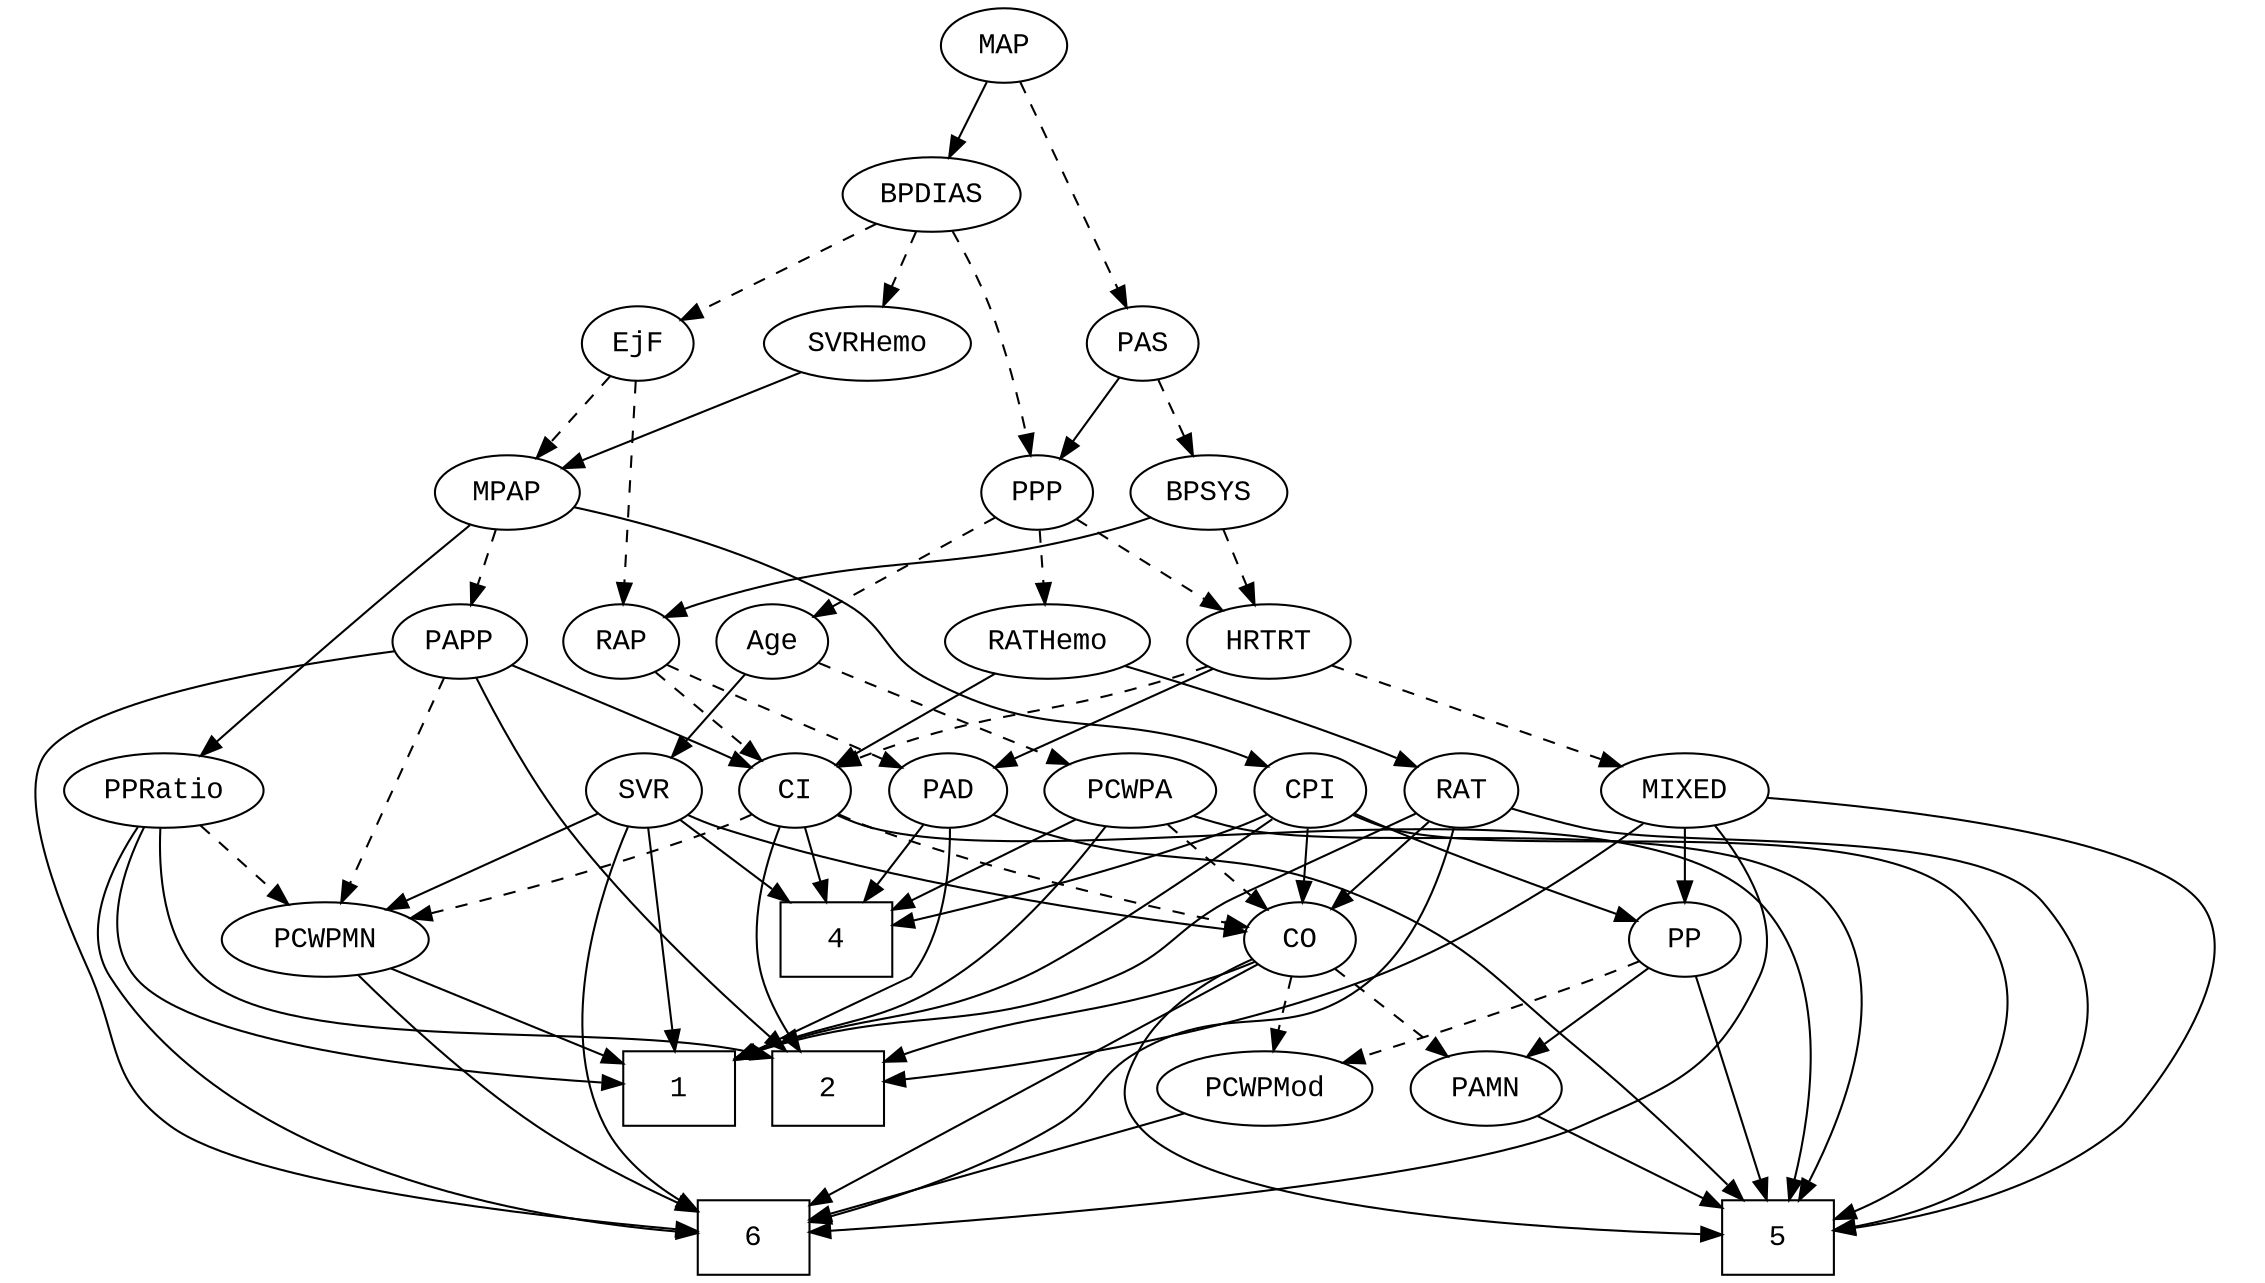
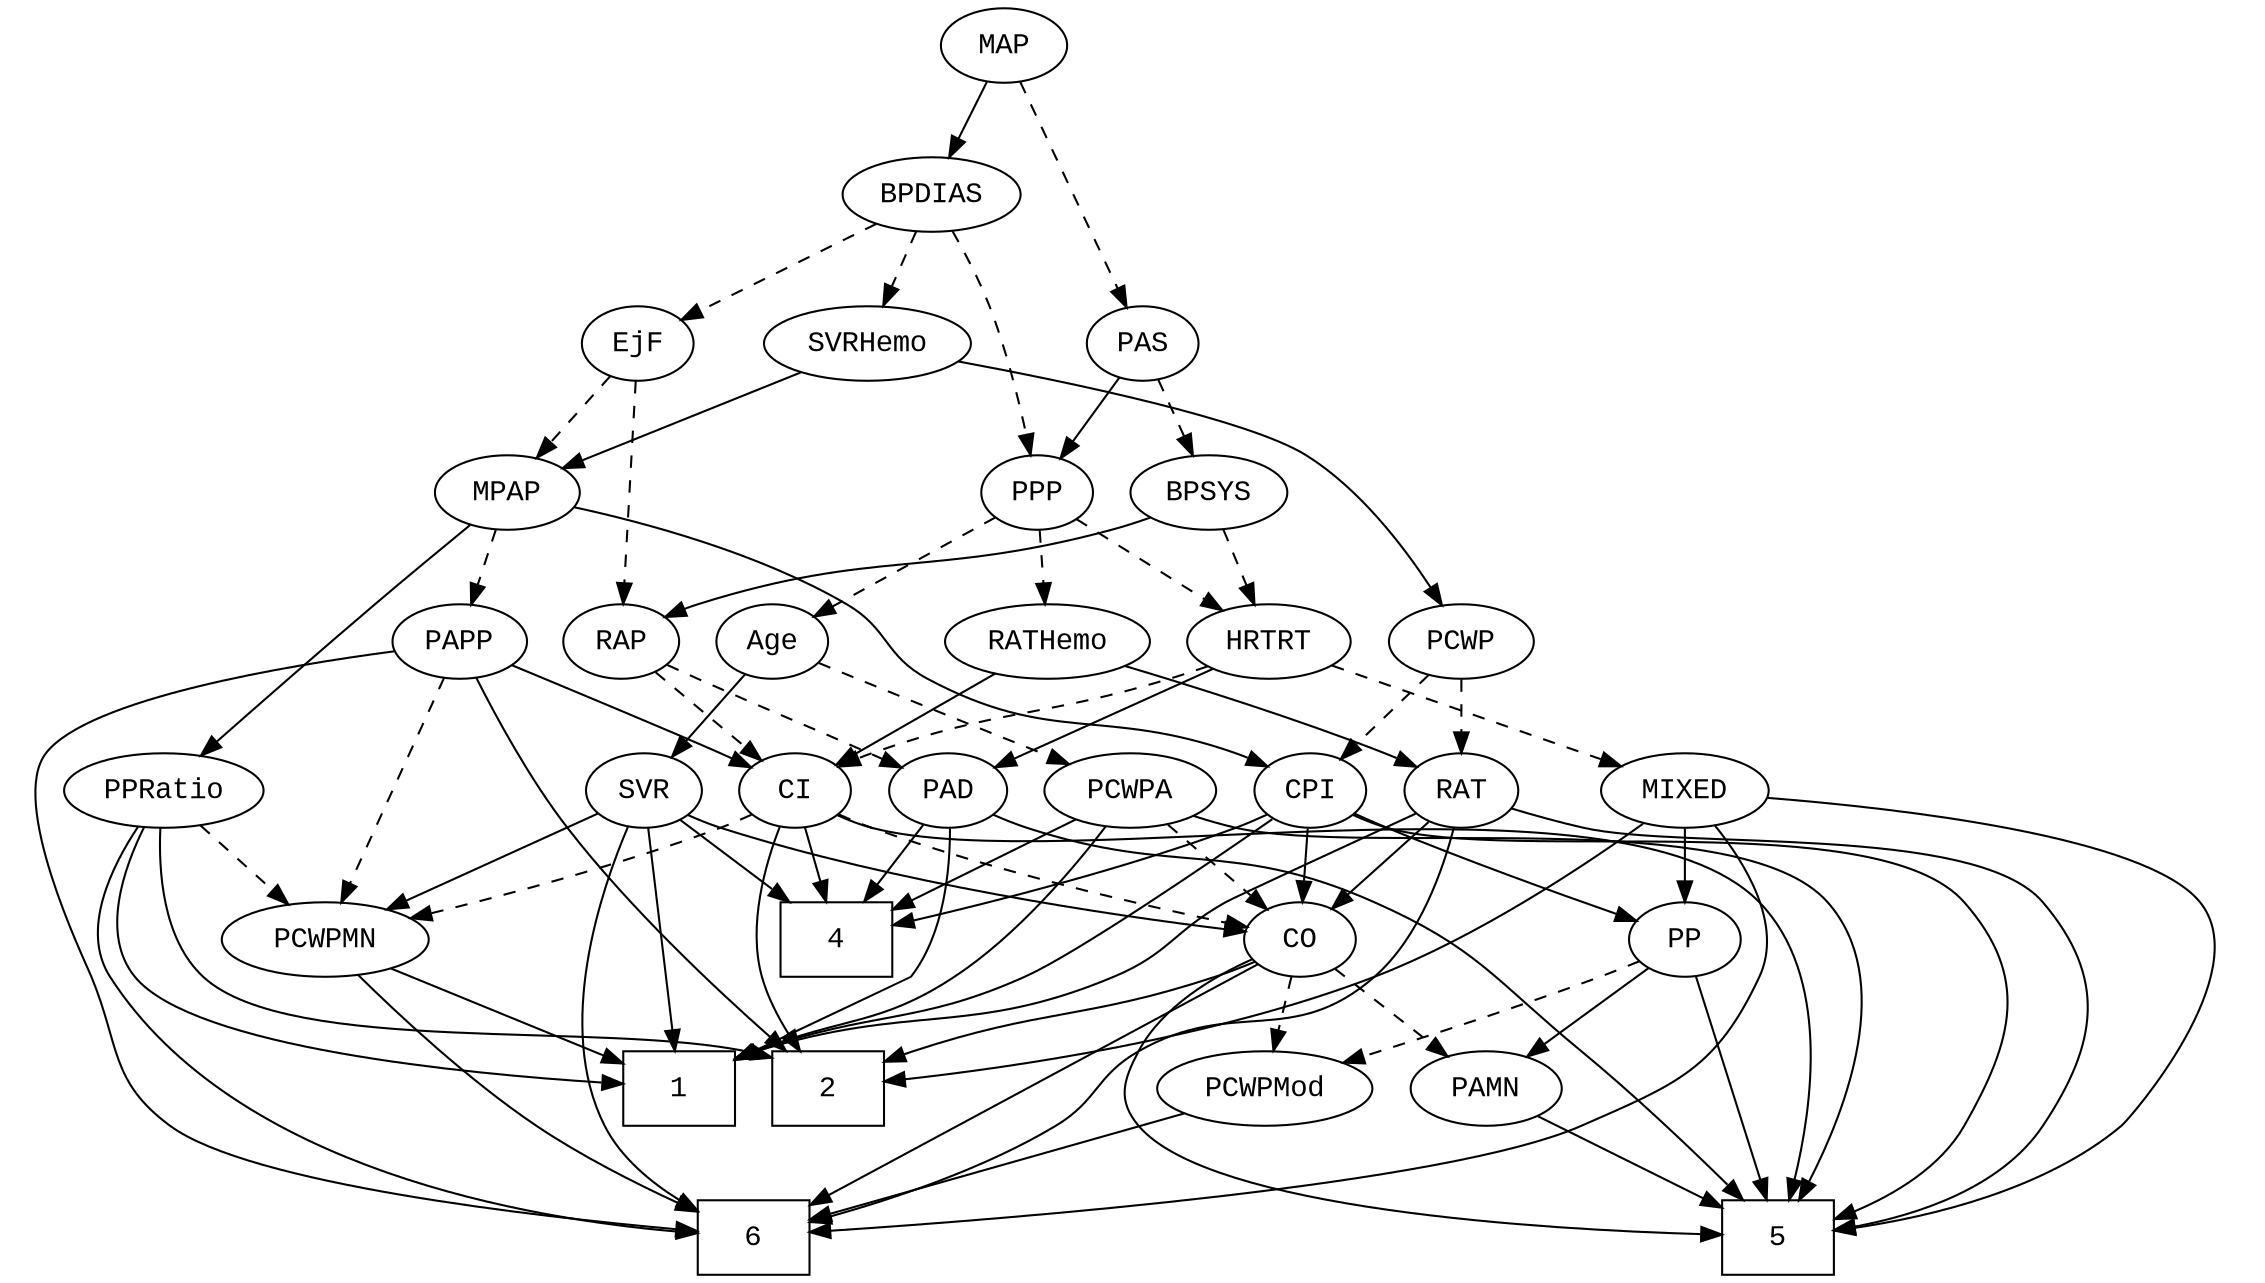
node "PCWP": added
